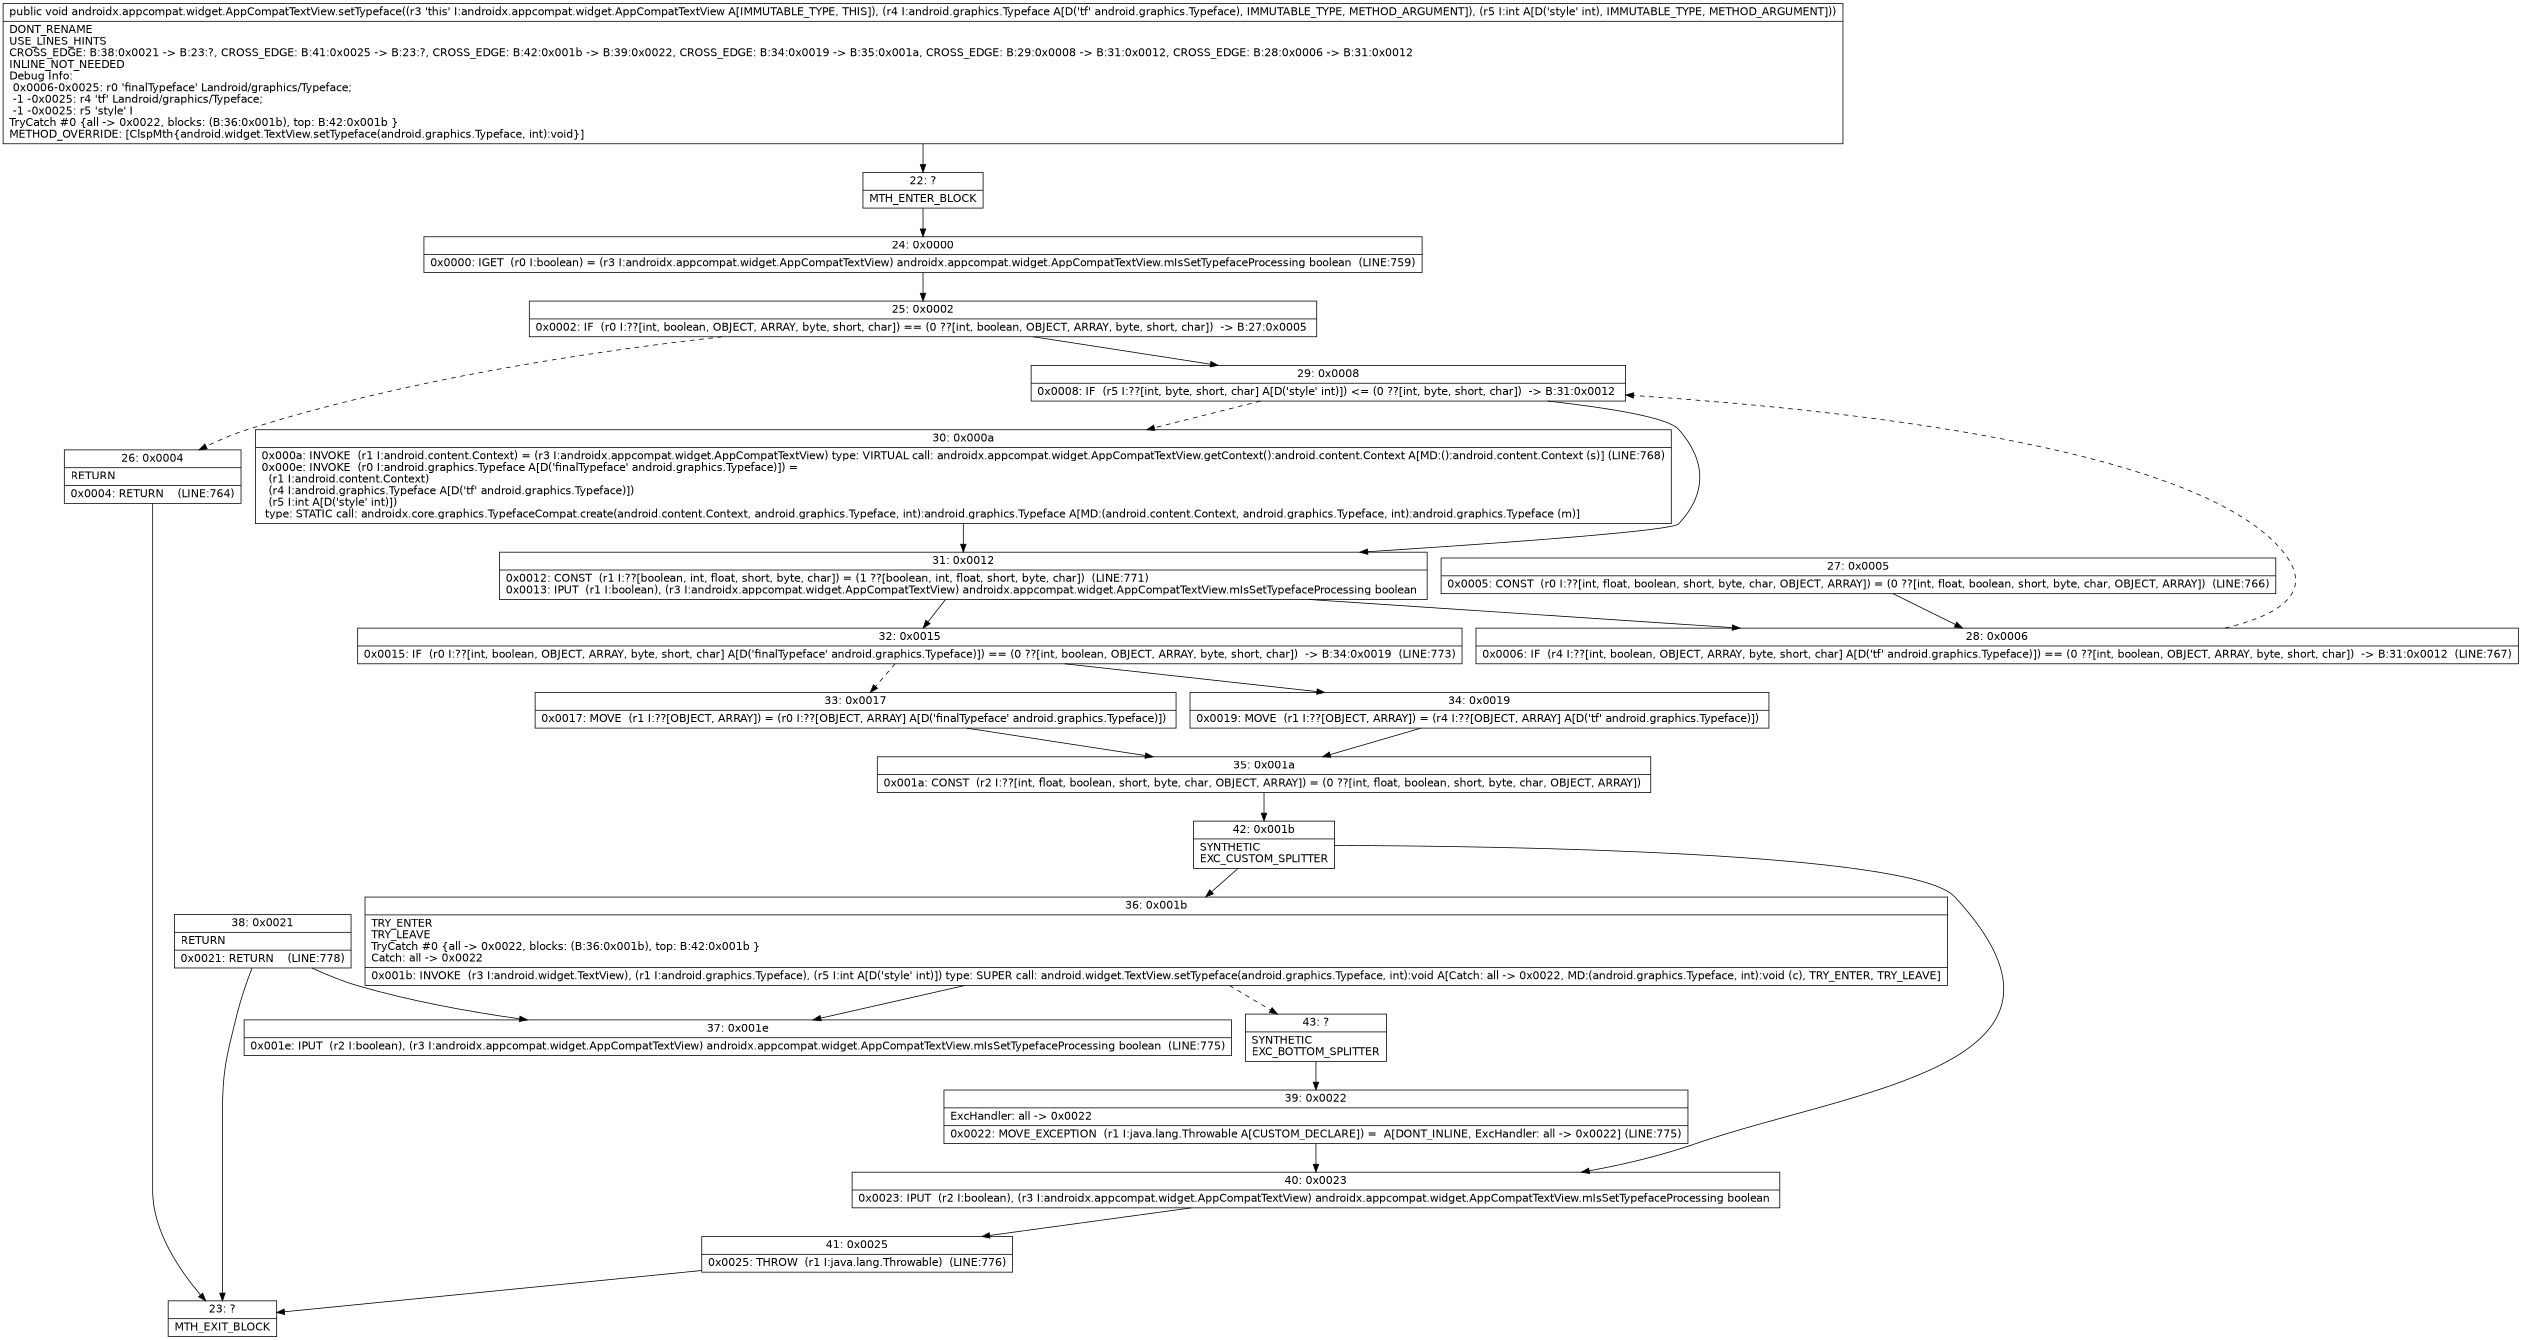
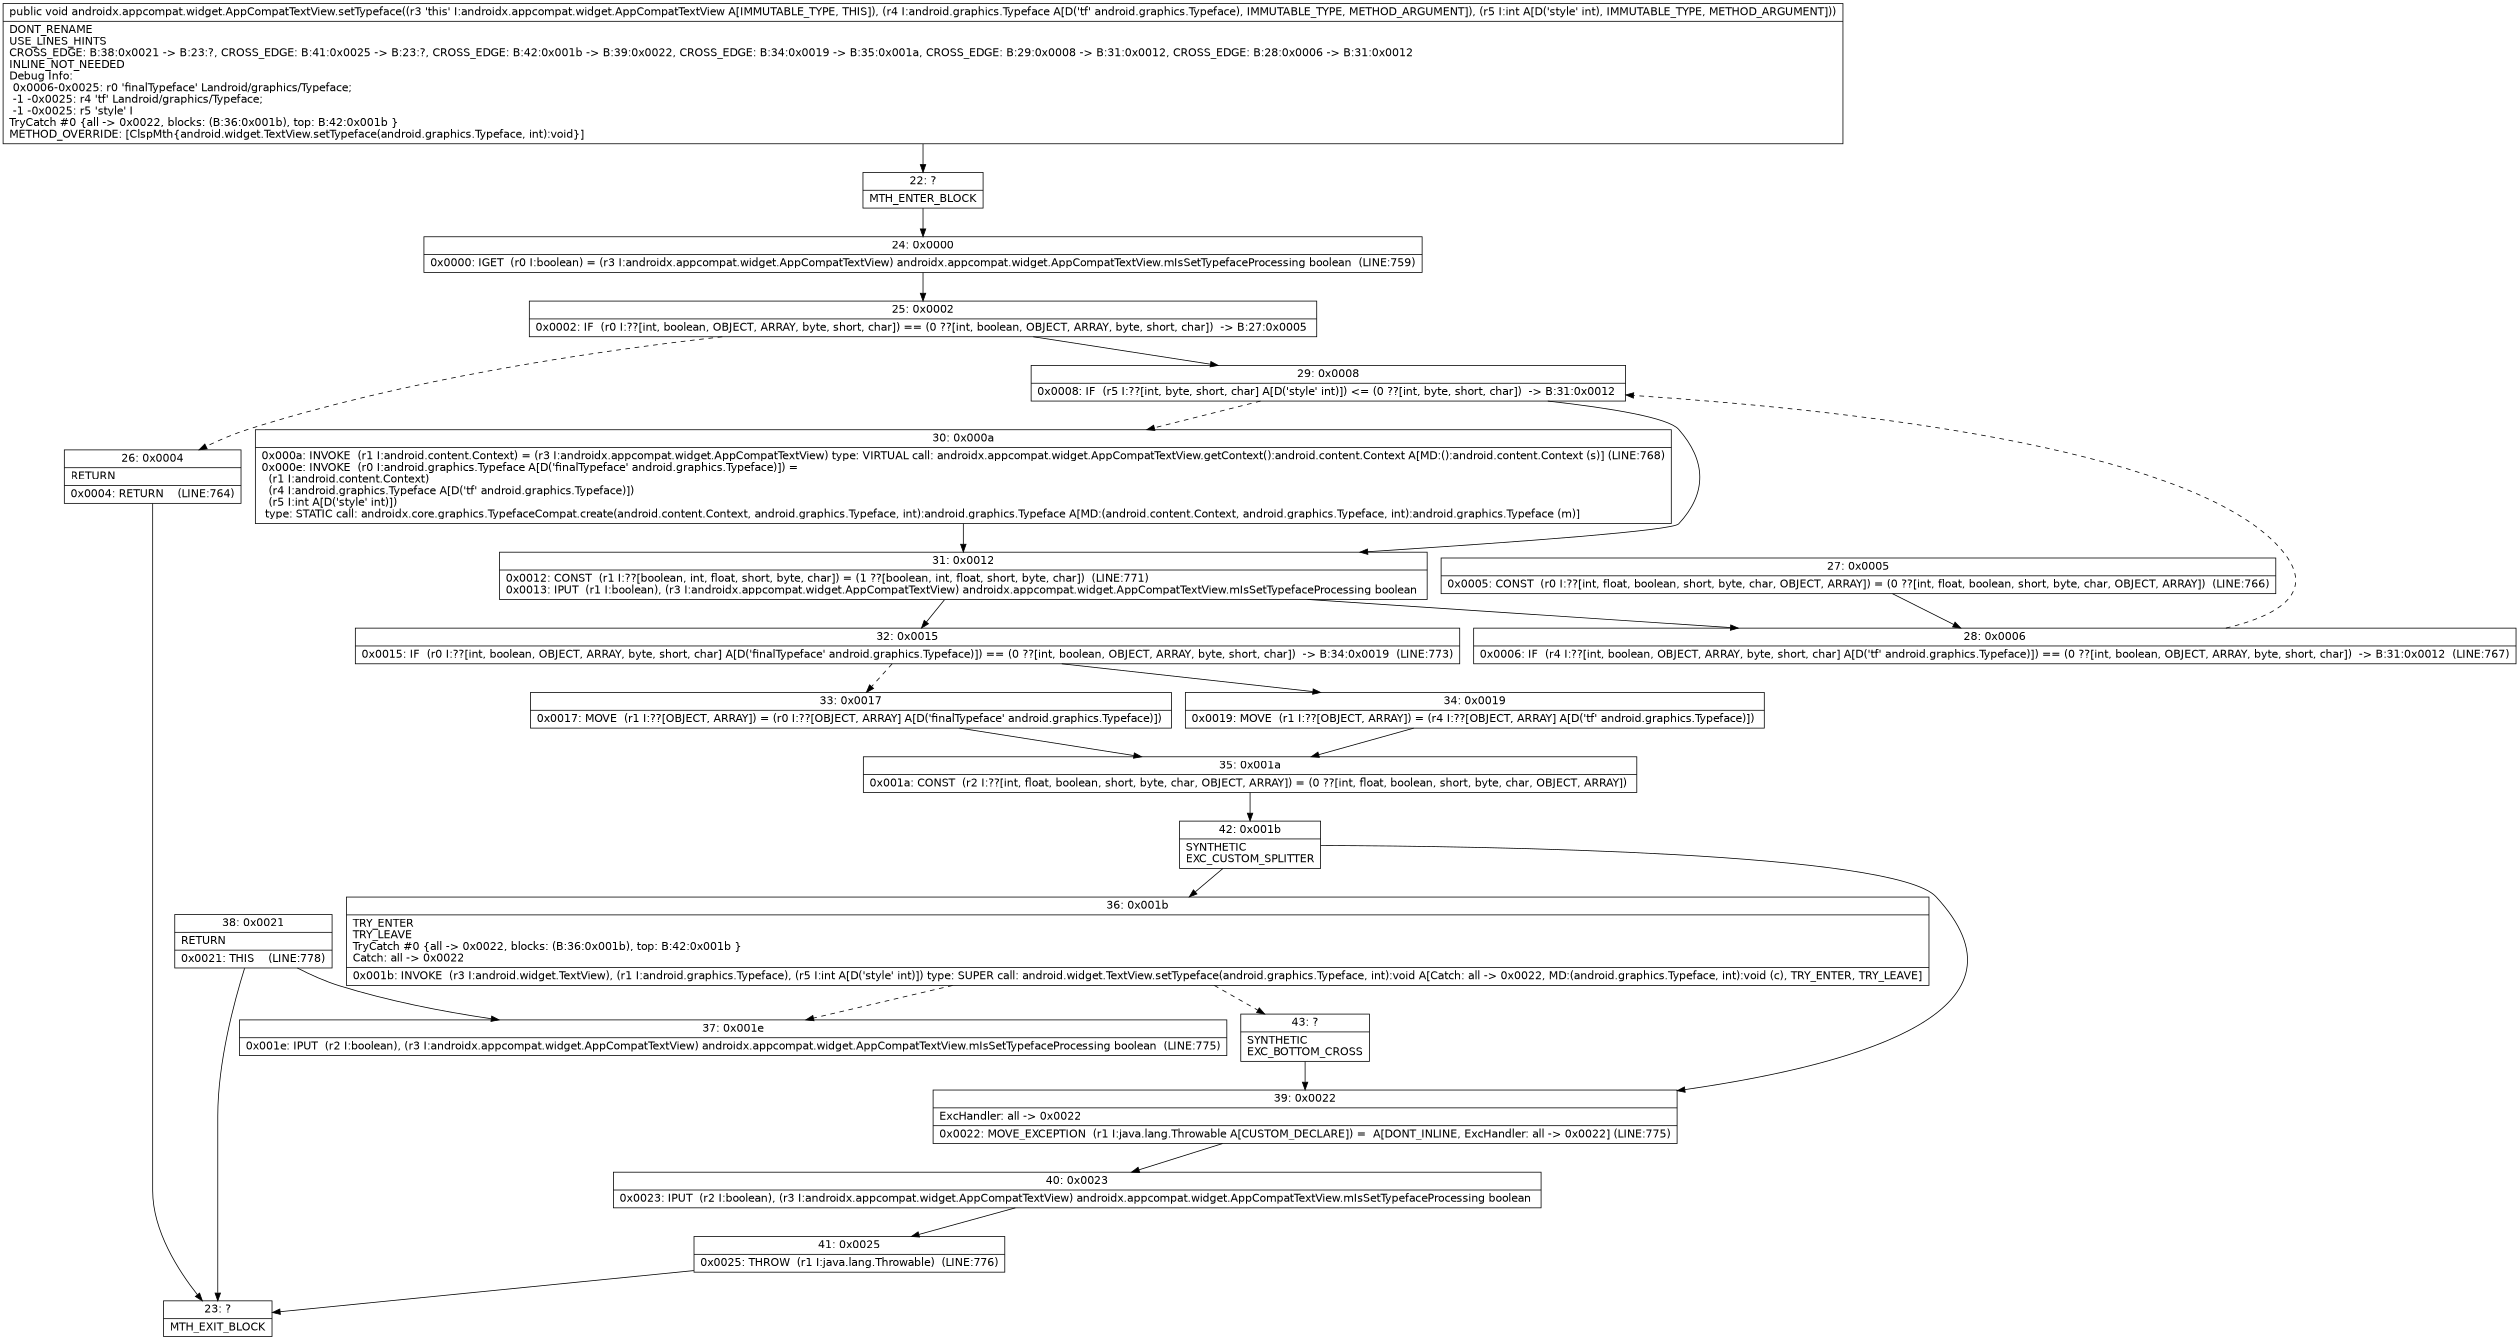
edge "42: 0x001b" -> "40: 0x0023": now "42: 0x001b" -> "39: 0x0022"
node "38: 0x0021": text "0x0021: RETURN    (LINE:778)" -> "0x0021: THIS    (LINE:778)"
edge "36: 0x001b" -> "37: 0x001e": style solid -> dashed
node "43: ?": text "EXC_BOTTOM_SPLITTER" -> "EXC_BOTTOM_CROSS"
